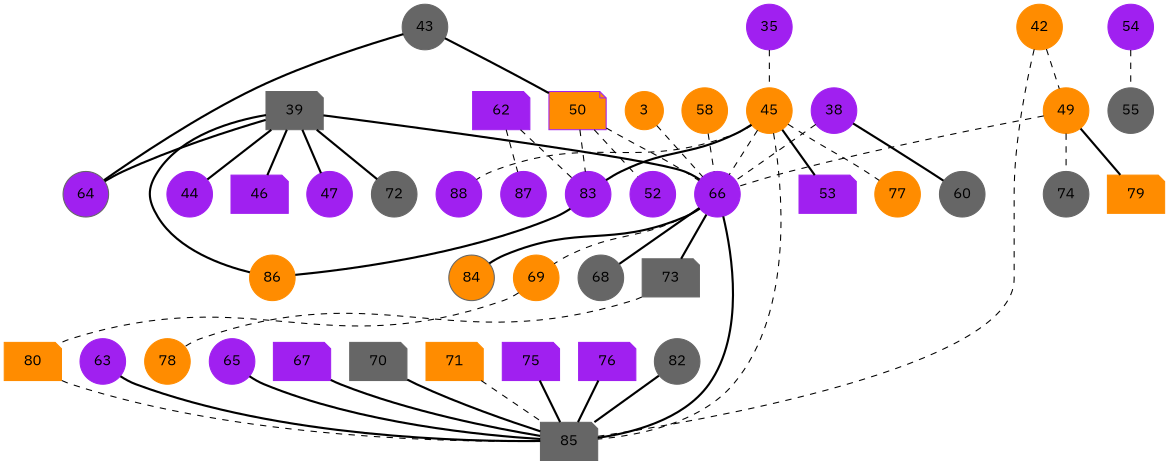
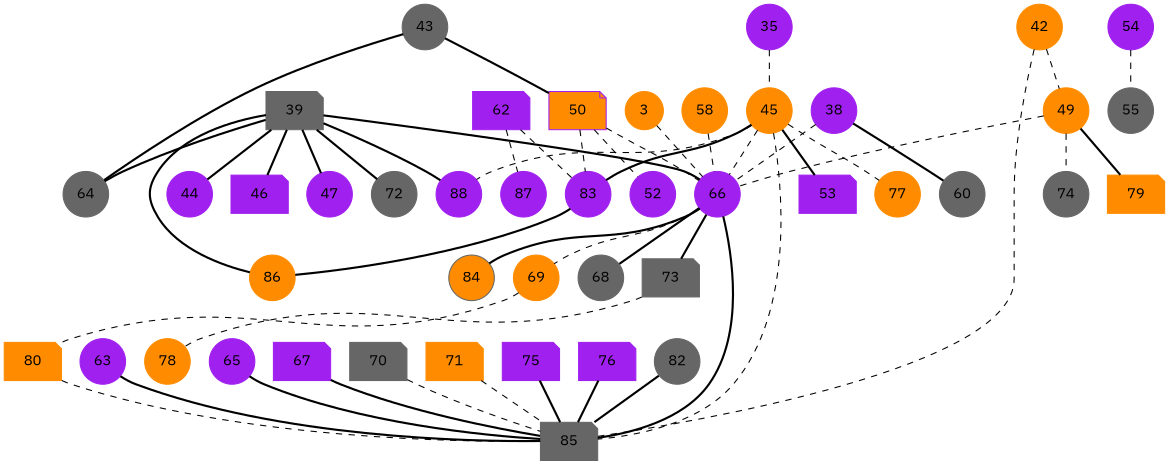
edge "39" -- "88": added
node "64": fillcolor purple -> gray40
edge "70" -- "85": style bold -> dashed
